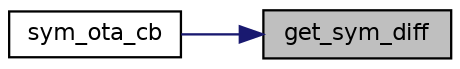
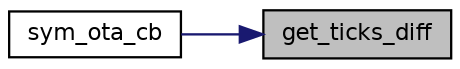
node "get_sym_diff": label "get_sym_diff" -> "get_ticks_diff"
